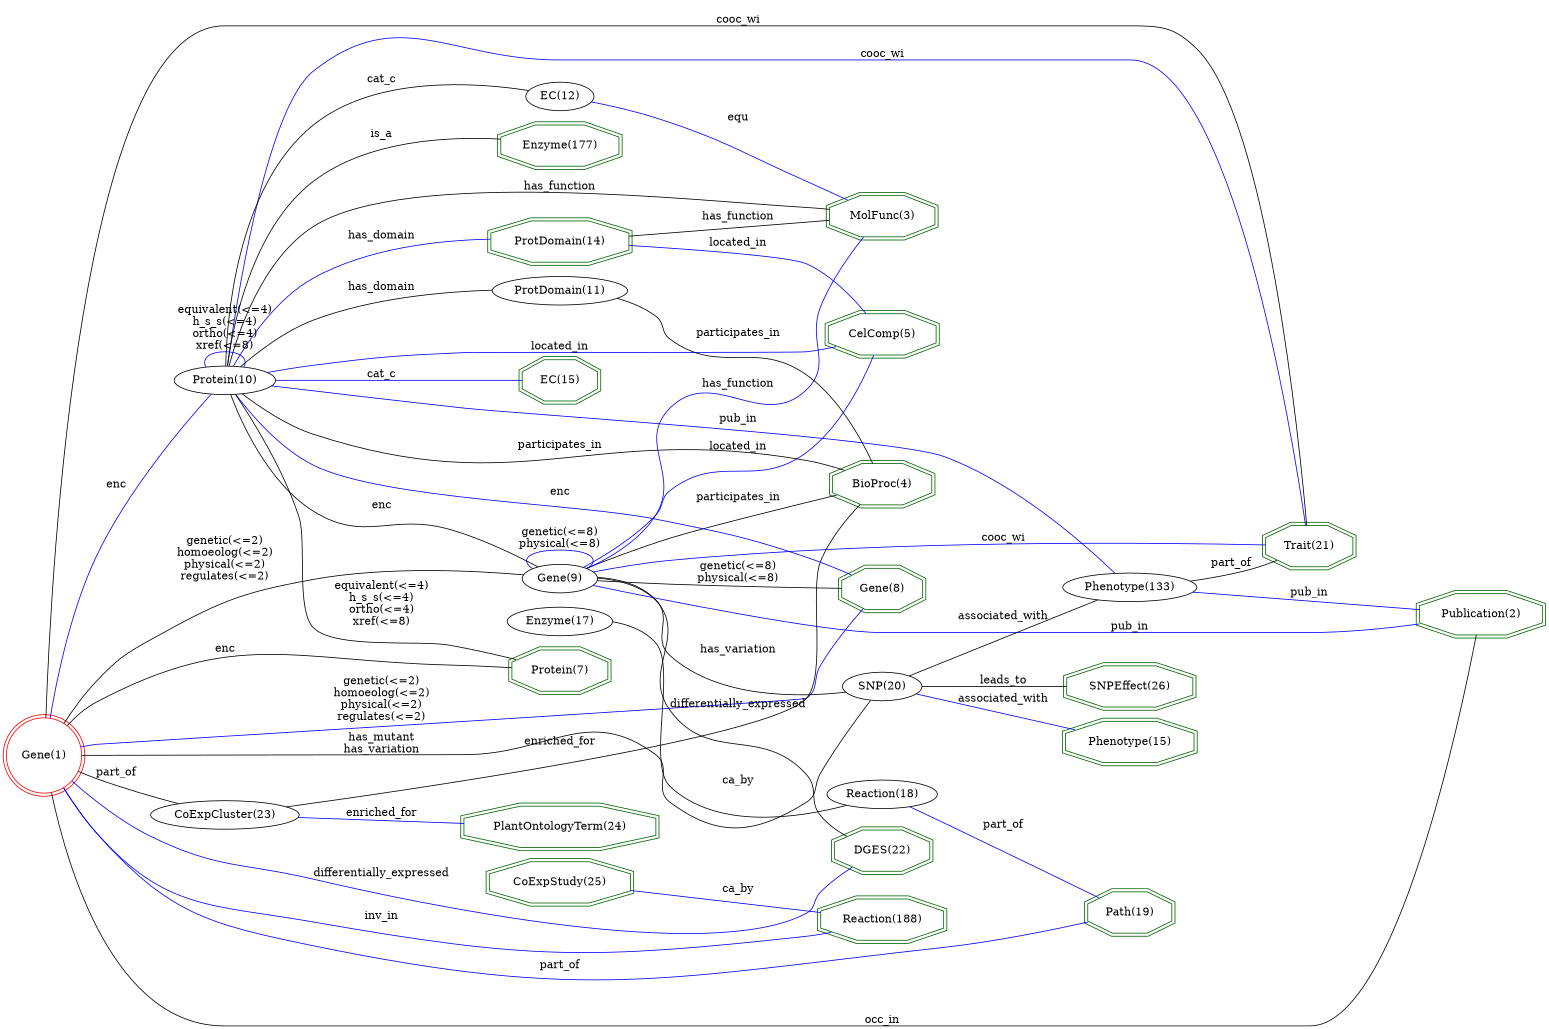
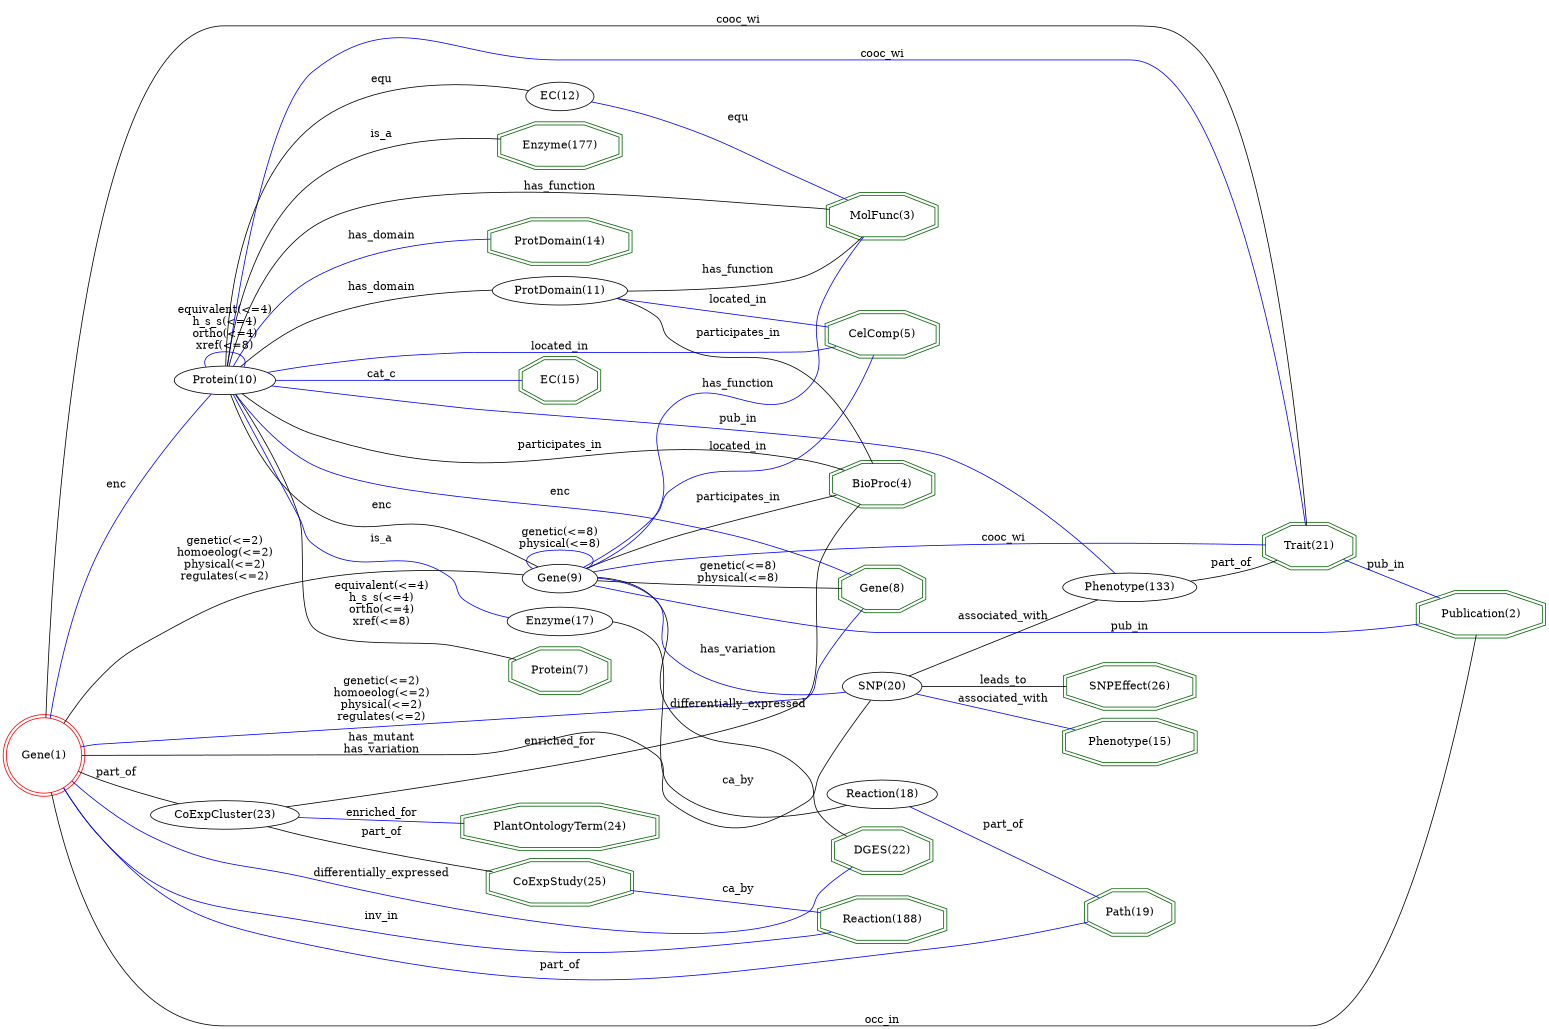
edge "EC(12)" -- "Protein(10)": label "cat_c" -> "equ"
edge "MolFunc(3)" -- "ProtDomain(14)": now "MolFunc(3)" -- "ProtDomain(11)"
edge "ProtDomain(14)" -- "CelComp(5)": now "ProtDomain(11)" -- "CelComp(5)"
edge "Protein(10)" -- "Enzyme(17)": added, label "is_a"
edge "Phenotype(133)" -- "Publication(2)": now "Trait(21)" -- "Publication(2)"
edge "Protein(7)" -- "Gene(1)": removed, label "enc"
edge "Gene(9)" -- "SNP(20)": color black -> blue
edge "CoExpCluster(23)" -- "CoExpStudy(25)": added, label "part_of"
